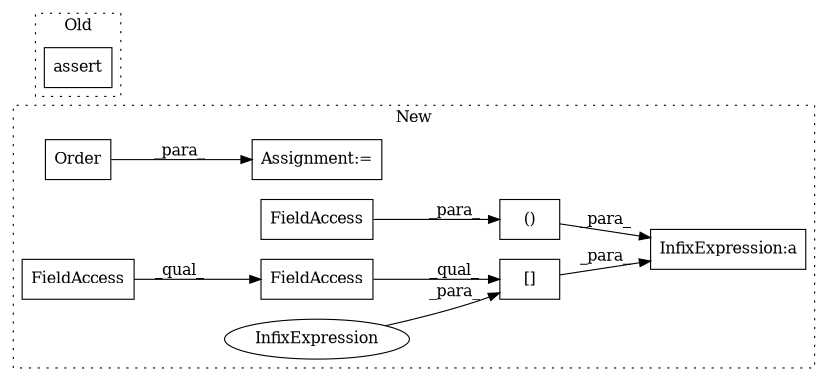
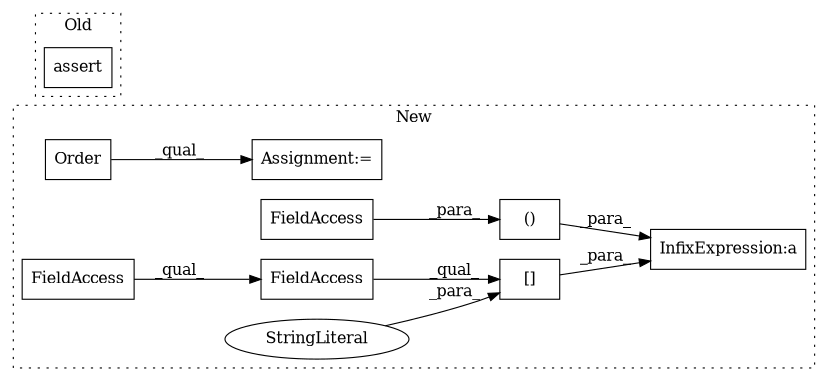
edge "Order" -> "Assignment:=": label "_para_" -> "_qual_"
node "InfixExpression": label "InfixExpression" -> "StringLiteral"
